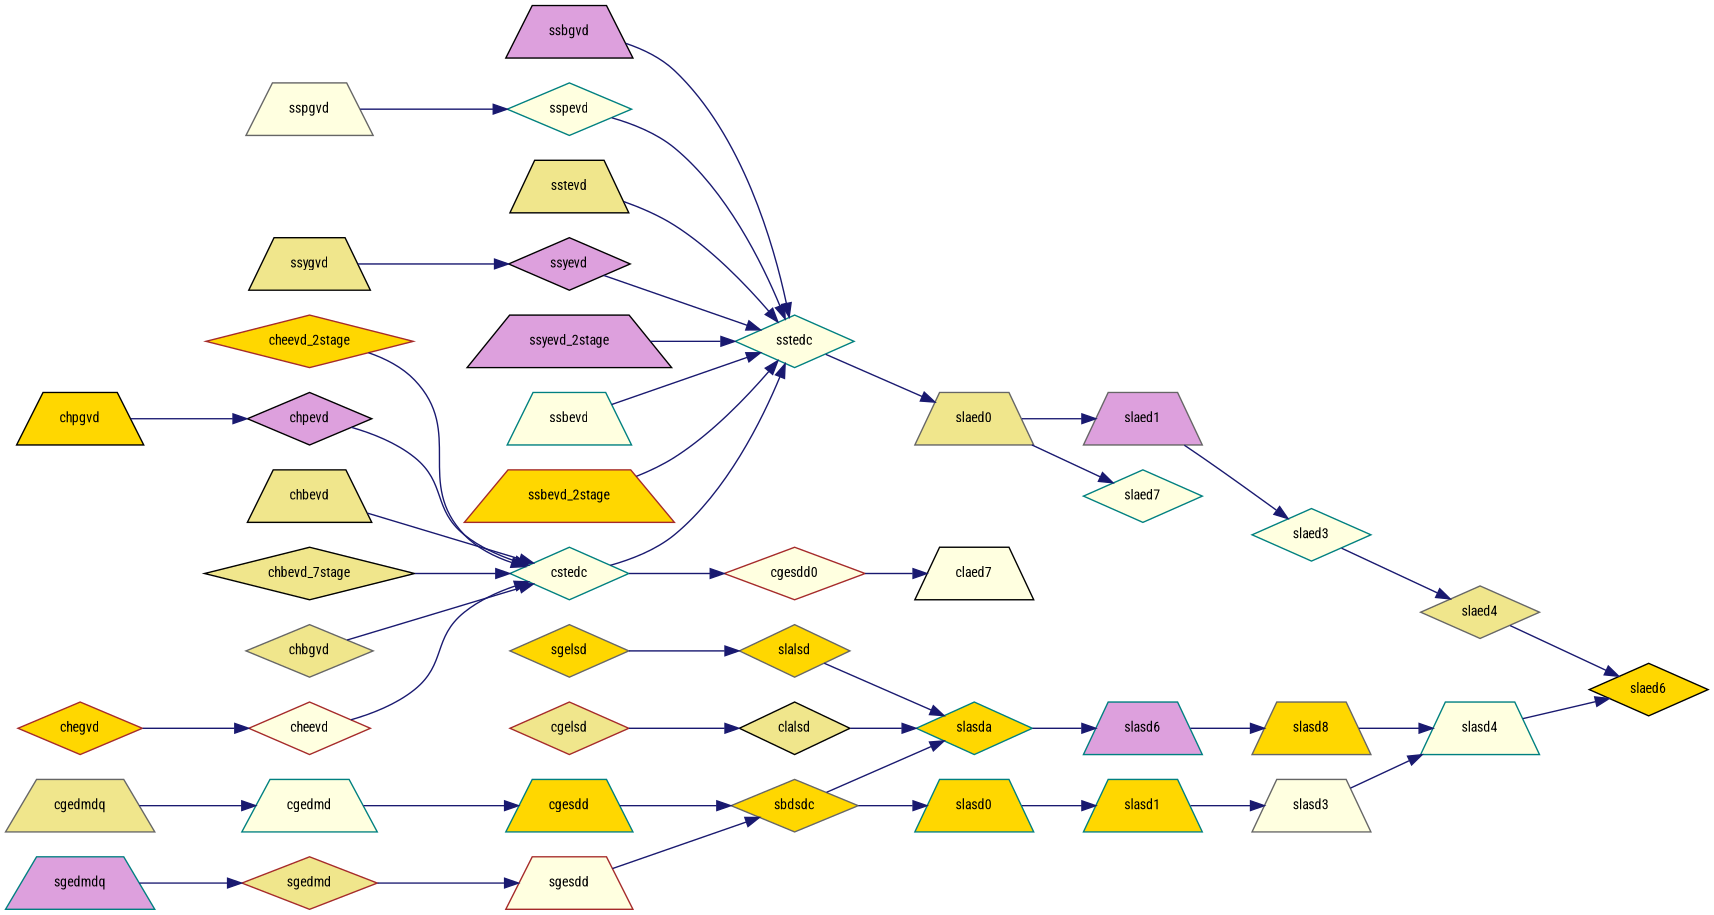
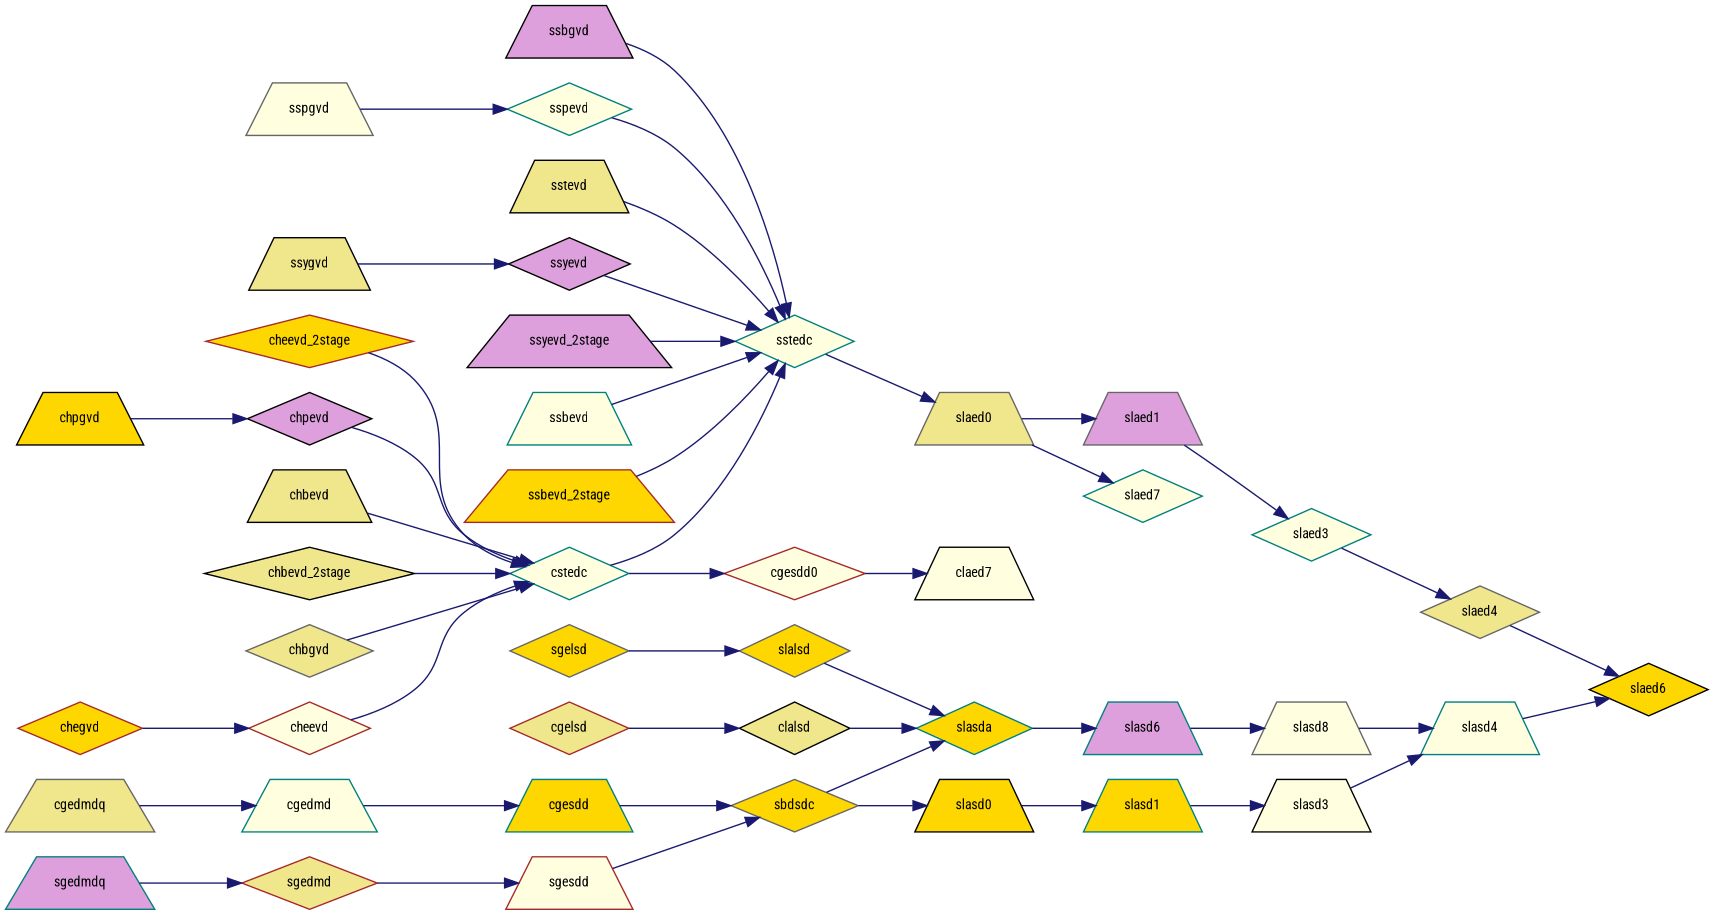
node "chbevd_7stage": label "chbevd_7stage" -> "chbevd_2stage"
node "slasd8": fillcolor gold -> lightyellow
node "slasd0": color teal -> black
node "slasd3": color gray40 -> black
